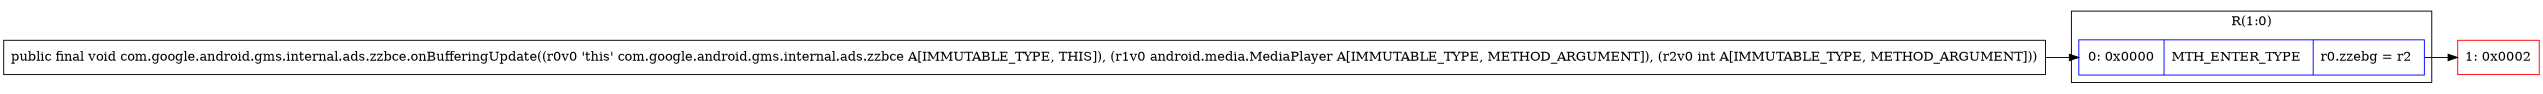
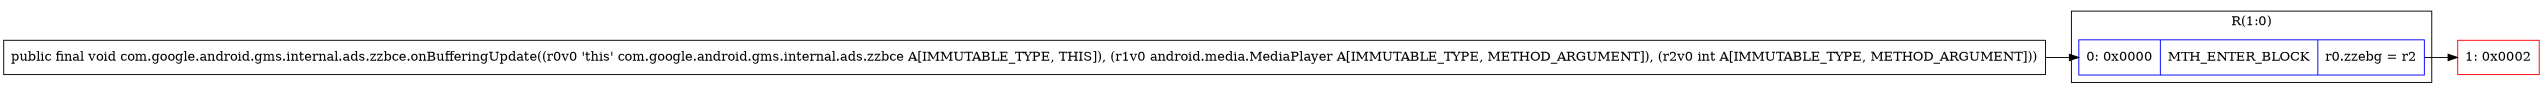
node "0: 0x0000": text "MTH_ENTER_TYPE" -> "MTH_ENTER_BLOCK"
